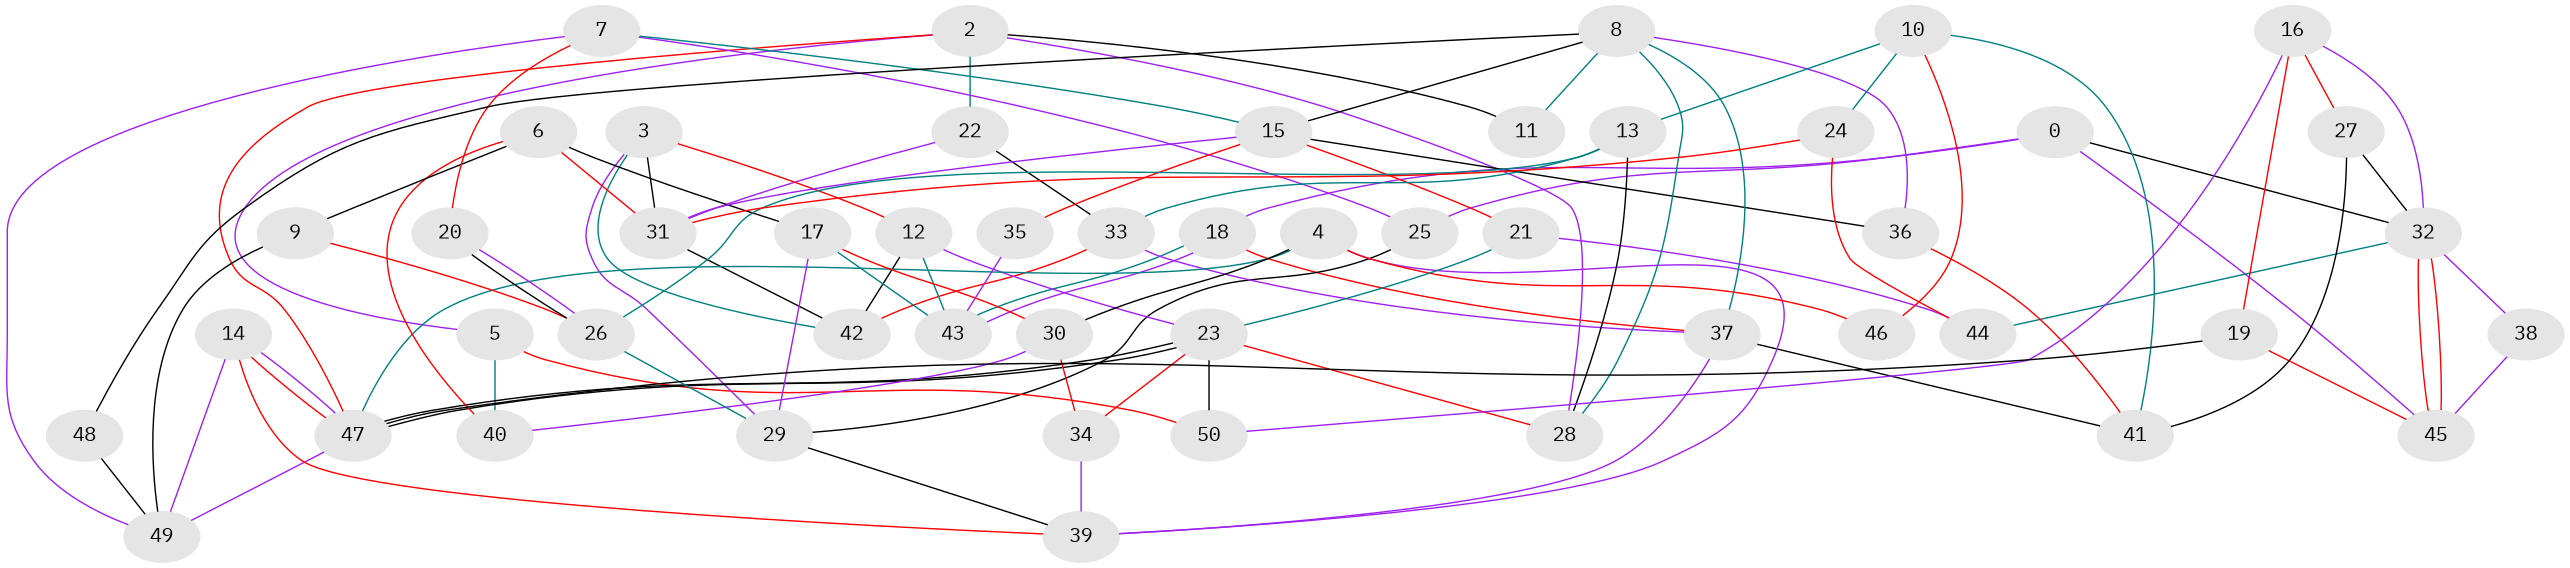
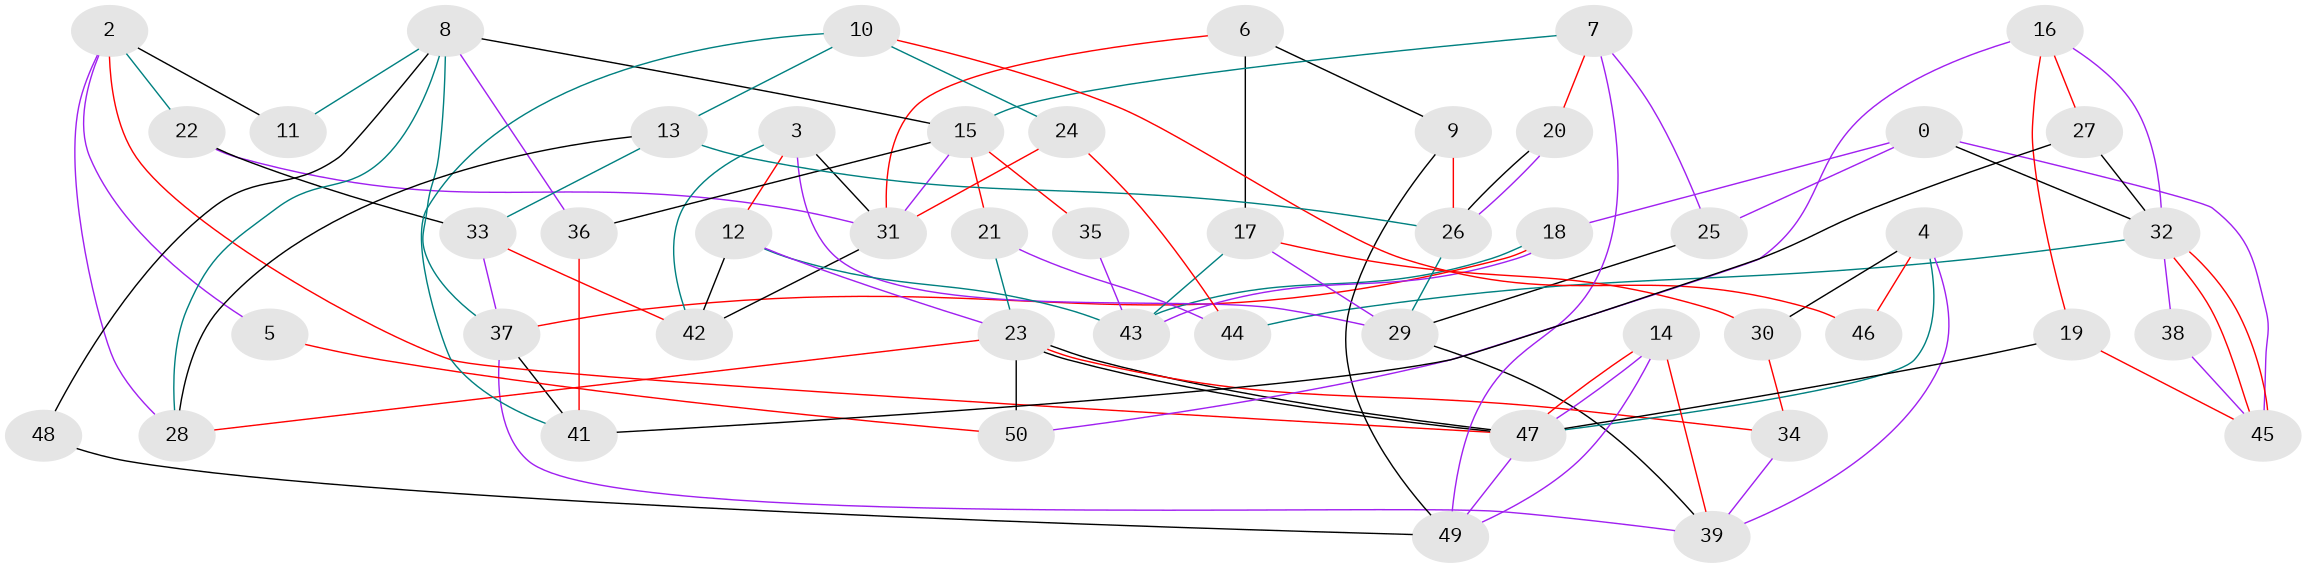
node "40": removed
